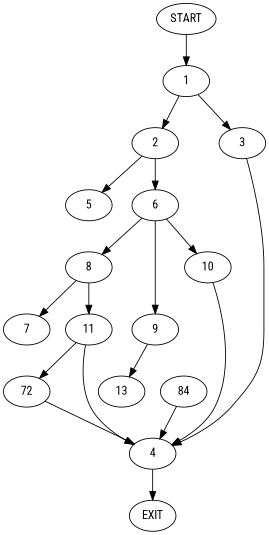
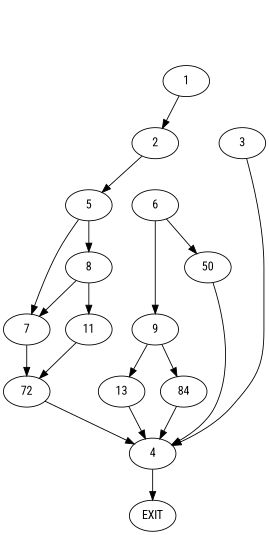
node "START": removed
edge "1" -> "3": removed
edge "2" -> "6": removed
edge "6" -> "8": now "5" -> "8"
edge "5" -> "7": added
node "10": label "10" -> "50"
edge "7" -> "72": added
edge "9" -> "84": added
edge "11" -> "4": now "13" -> "4"
